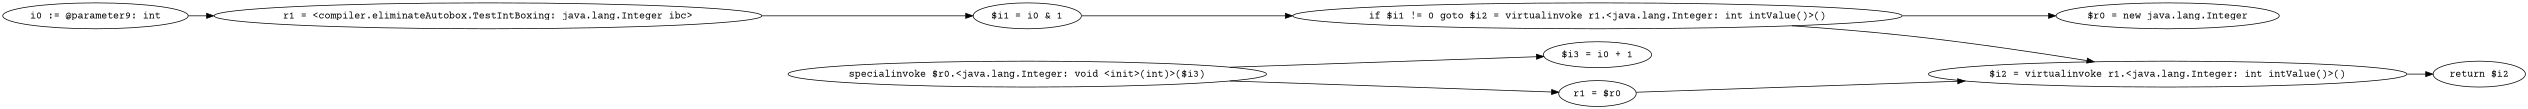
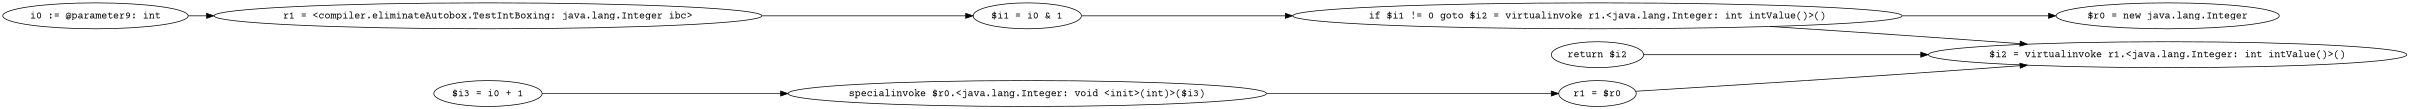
edge "specialinvoke $r0.<java.lang.Integer: void <init>(int)>($i3)" -> "$i3 = i0 + 1": reversed
edge "$i2 = virtualinvoke r1.<java.lang.Integer: int intValue()>()" -> "return $i2": reversed
